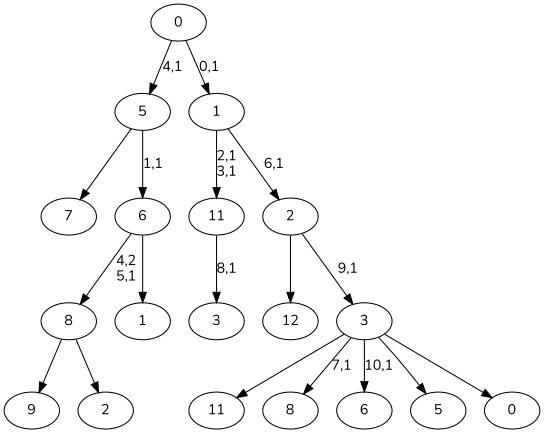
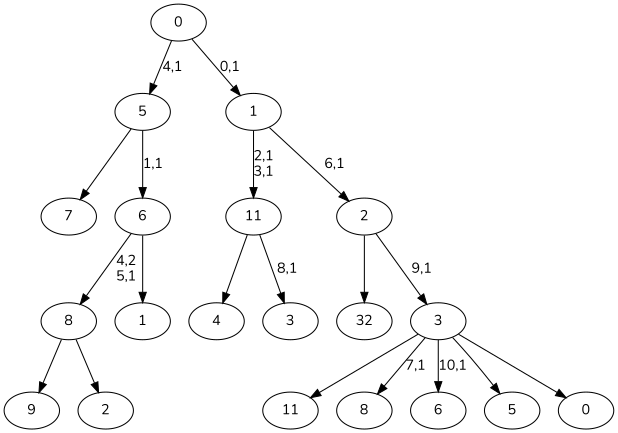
node "4": added
node "12": label "12" -> "32"
